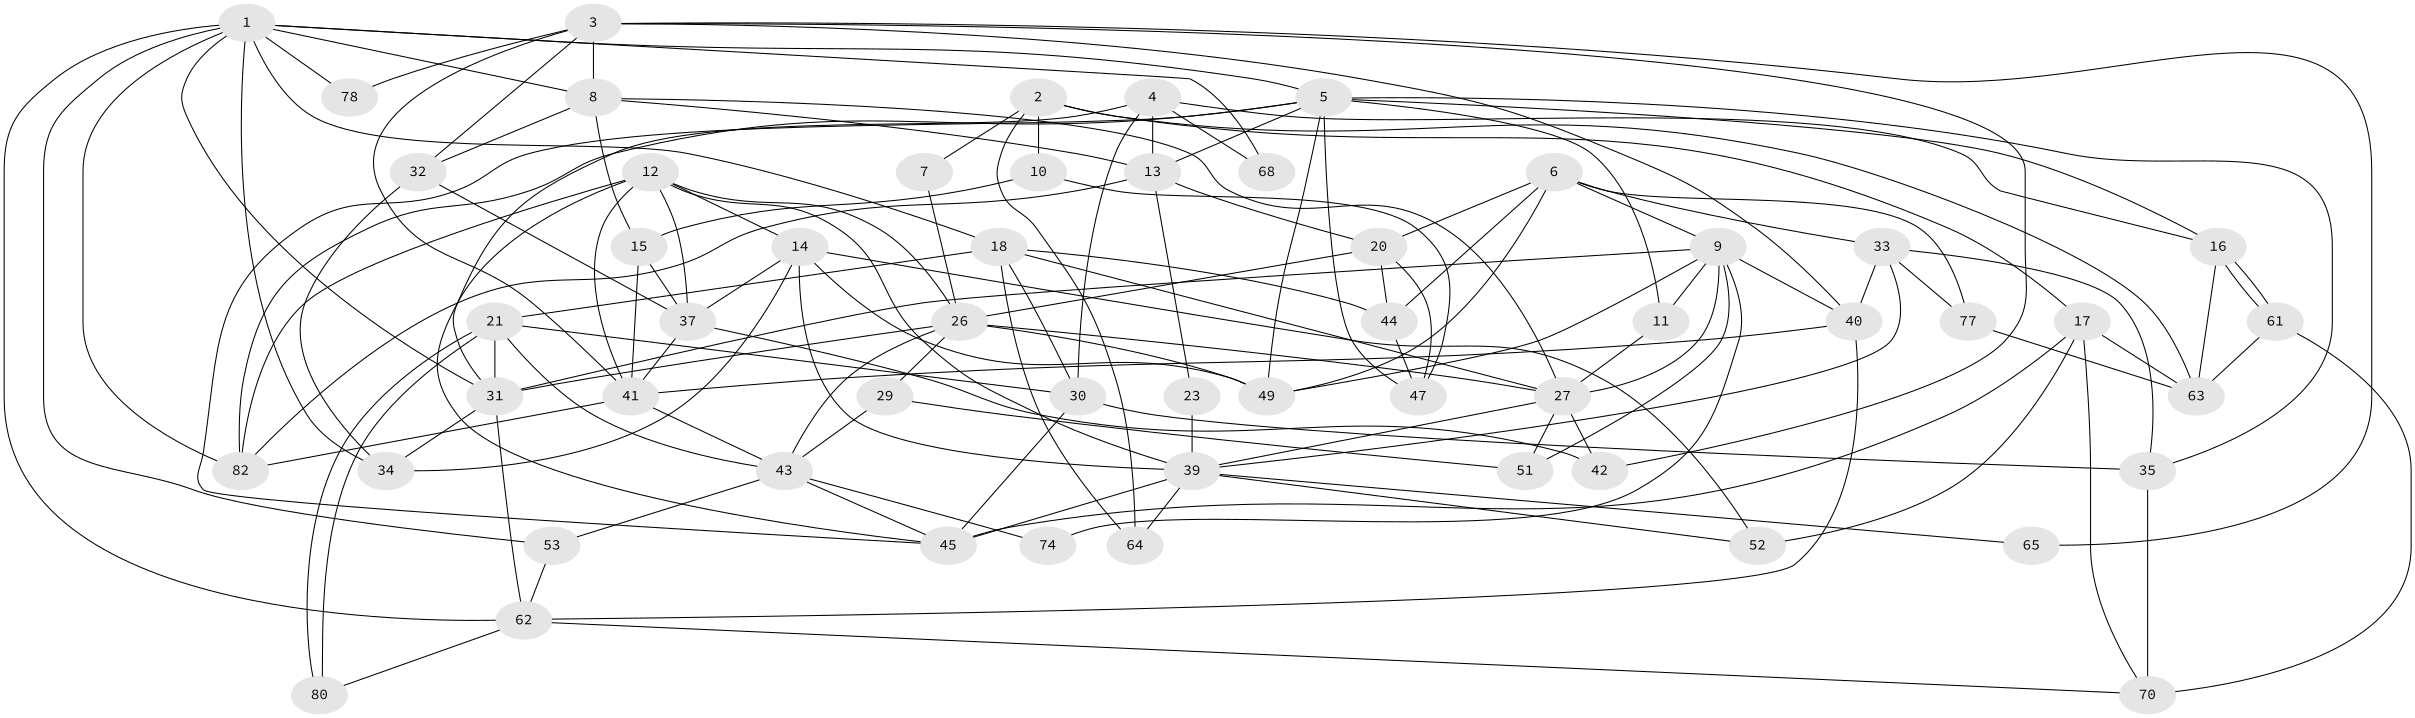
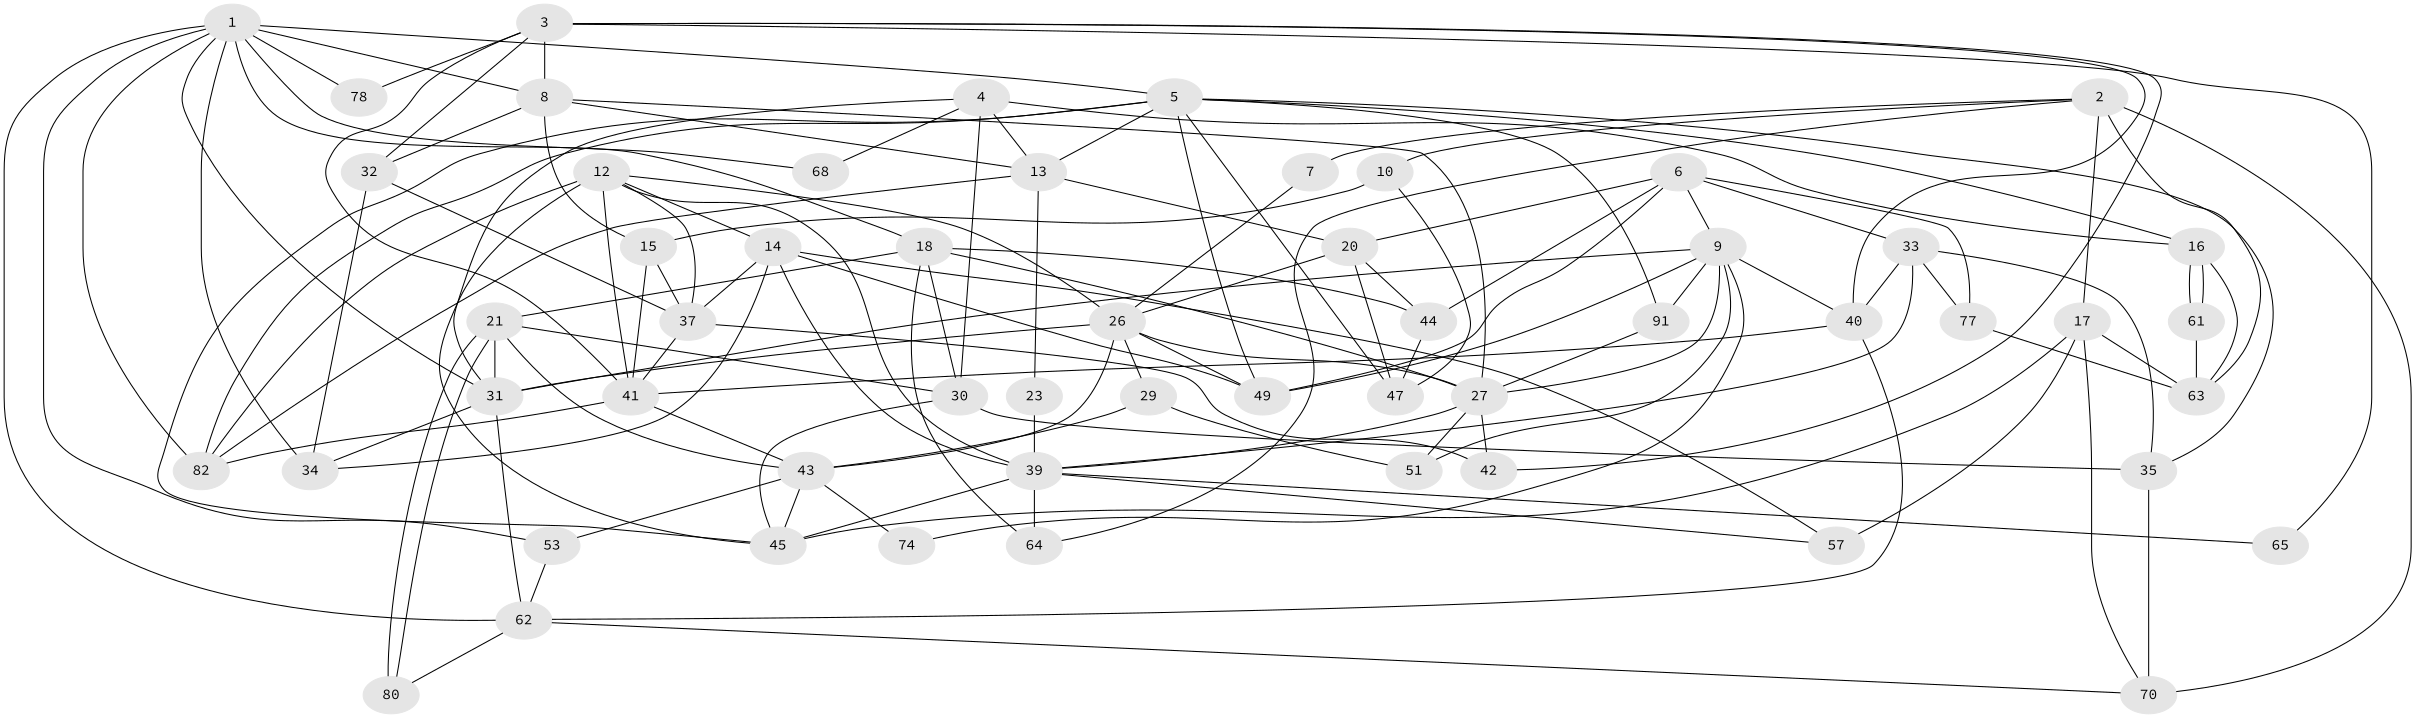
node "11": label "11" -> "91"
node "52": label "52" -> "57"
edge "61" -- "70": now "2" -- "70"
